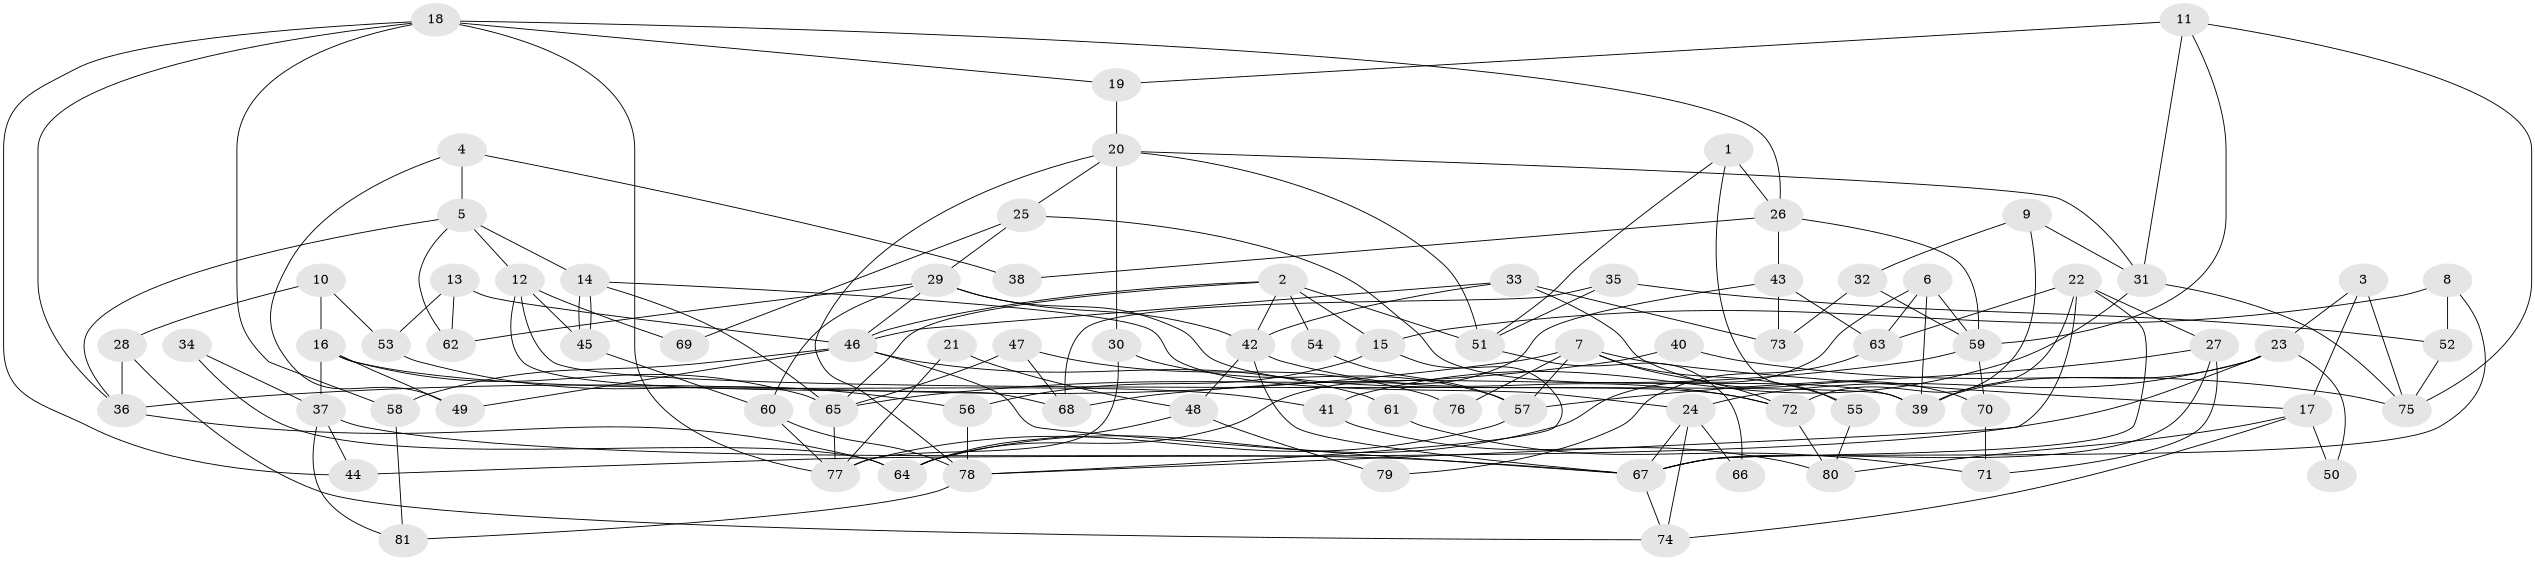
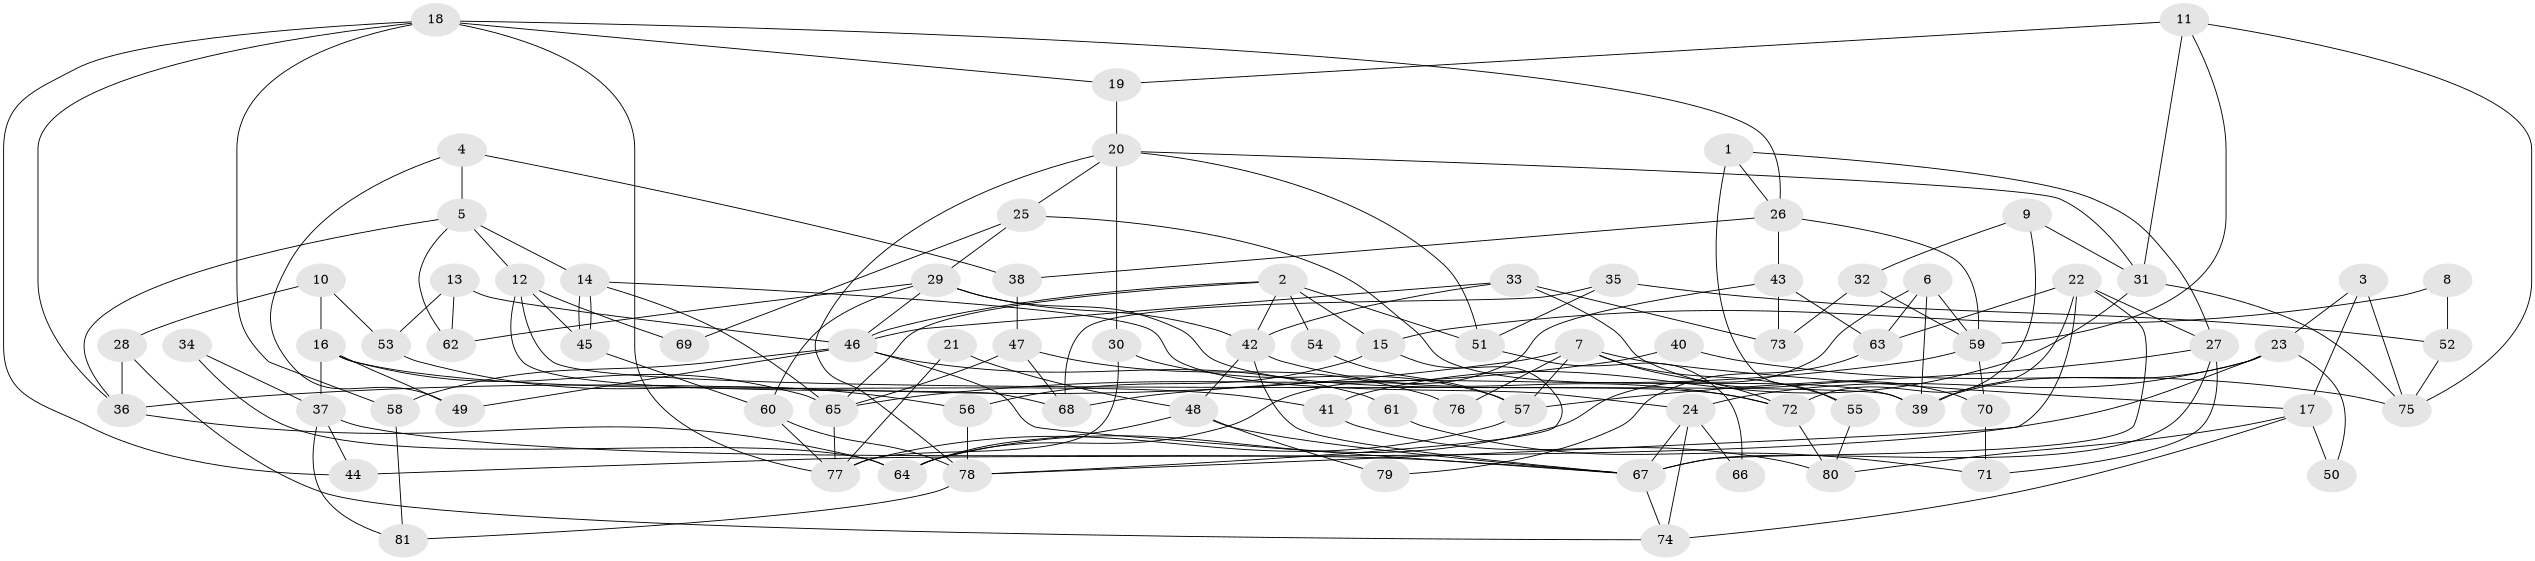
edge "1" -- "51": now "1" -- "27"
edge "38" -- "47": added
edge "8" -- "67": now "48" -- "67"
